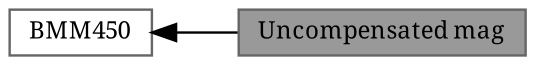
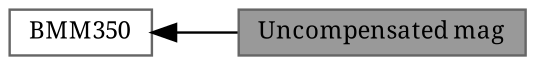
node "BMM450": label "BMM450" -> "BMM350"
